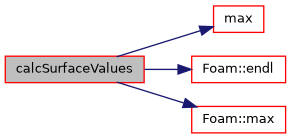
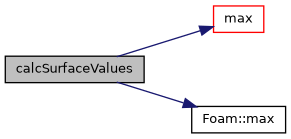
node "calcSurfaceValues": color red -> black
node "Foam::endl": removed
node "Foam::max": color red -> black
